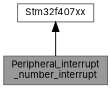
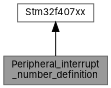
node "Peripheral_interrupt _number_interrupt": label "Peripheral_interrupt _number_interrupt" -> "Peripheral_interrupt _number_definition"
